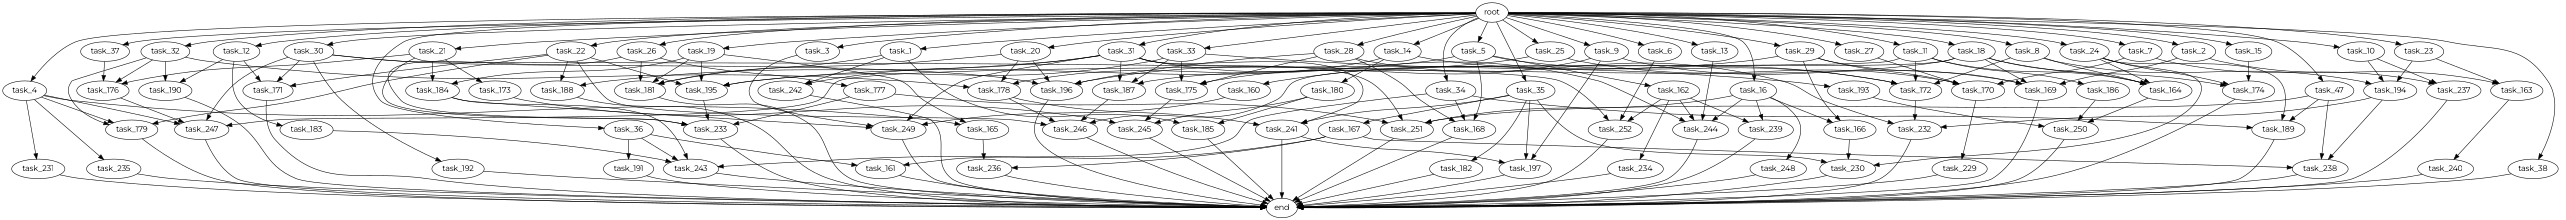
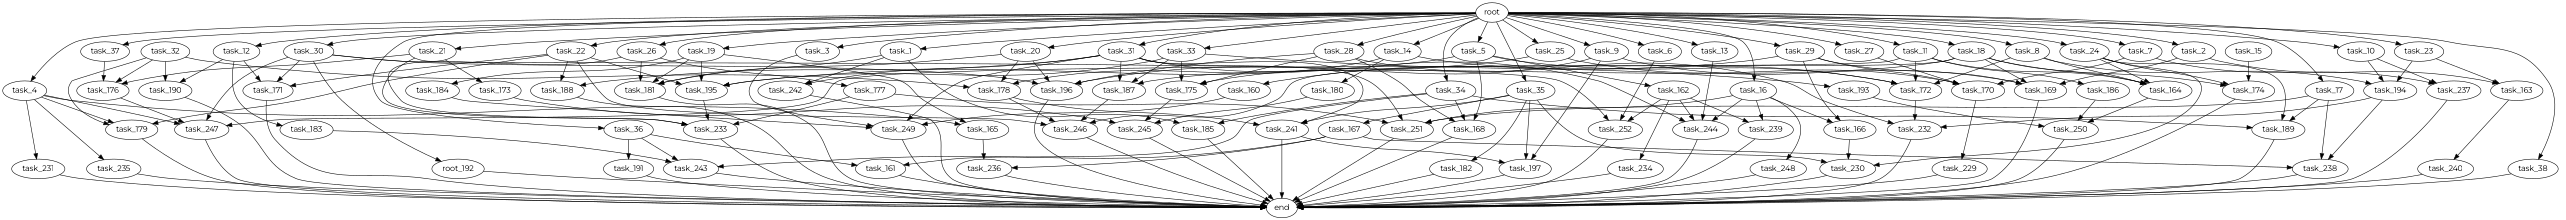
edge "root" -> "task_32": removed
edge "root" -> "task_15": removed
edge "task_21" -> "task_184": removed
node "task_47": label "task_47" -> "task_17"
edge "task_184" -> "task_243": removed
edge "task_180" -> "task_185": now "task_34" -> "task_185"
node "task_192": label "task_192" -> "root_192"
